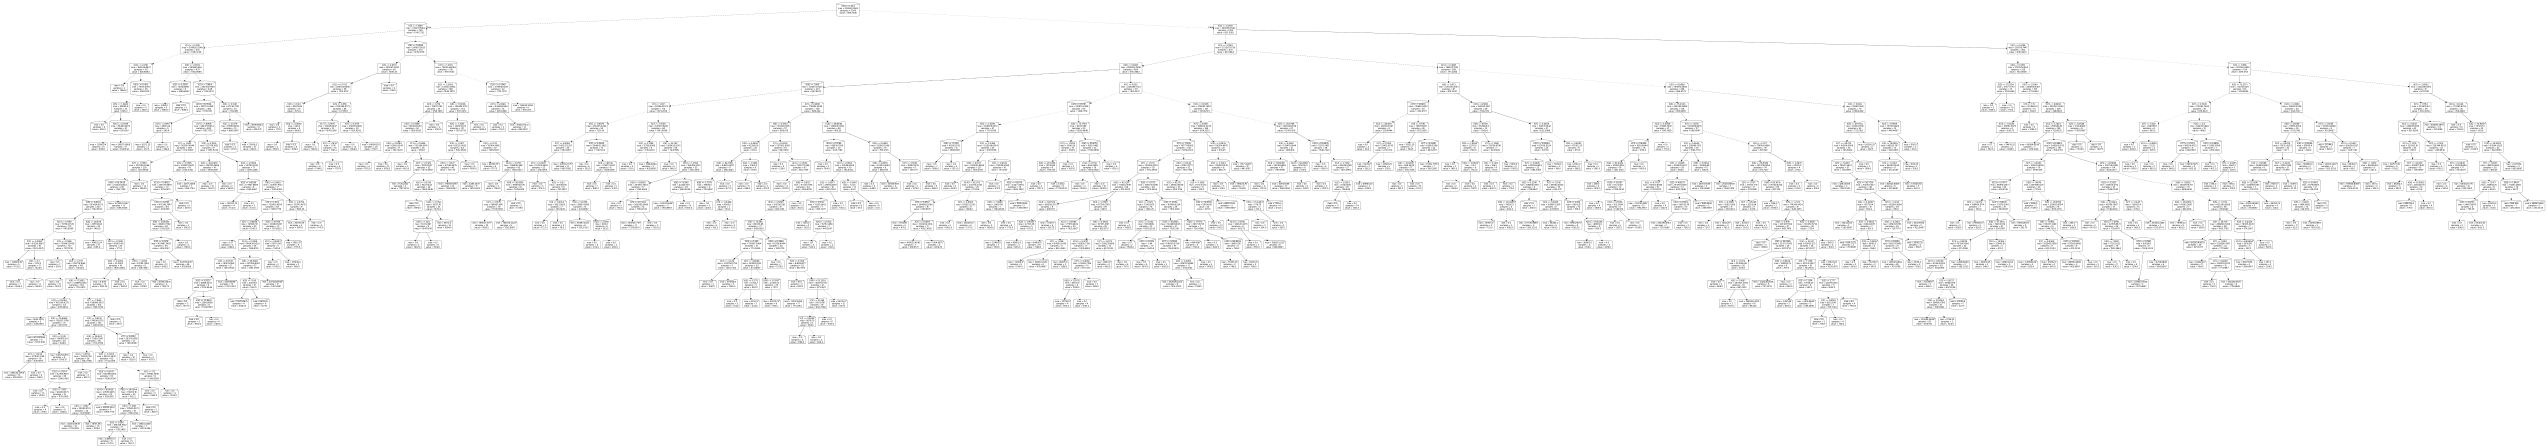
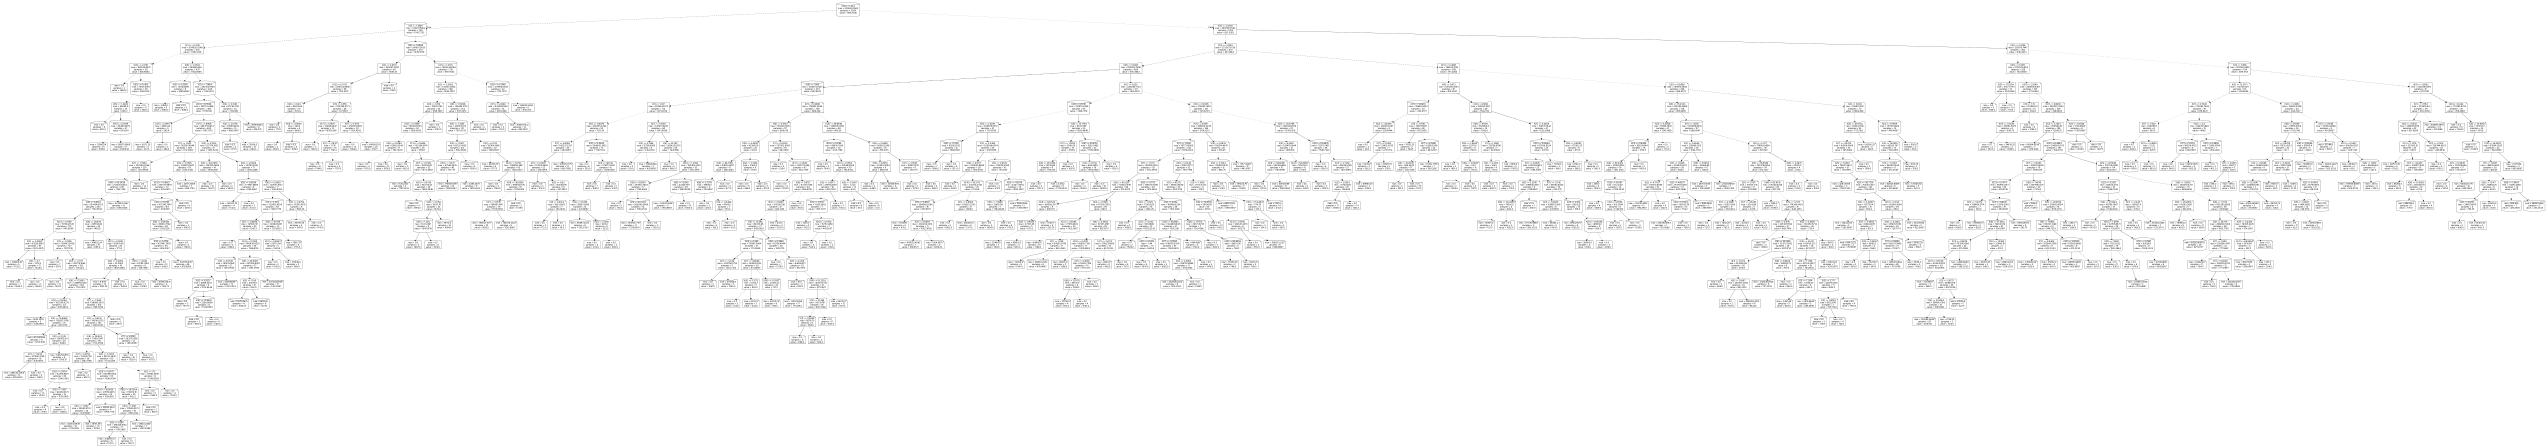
node "mse = 432.0 samples = 4 value = 1391.0": added
edge "X[2] <= 2.7961 mse = 80526.0 samples = 9 value = 1004.3333" -> "mse = 231653.5556 samples = 3 value = 1021.6667": now "mse = 0.0 samples = 8 value = 1214.0" -> "mse = 231653.5556 samples = 3 value = 1021.6667"
